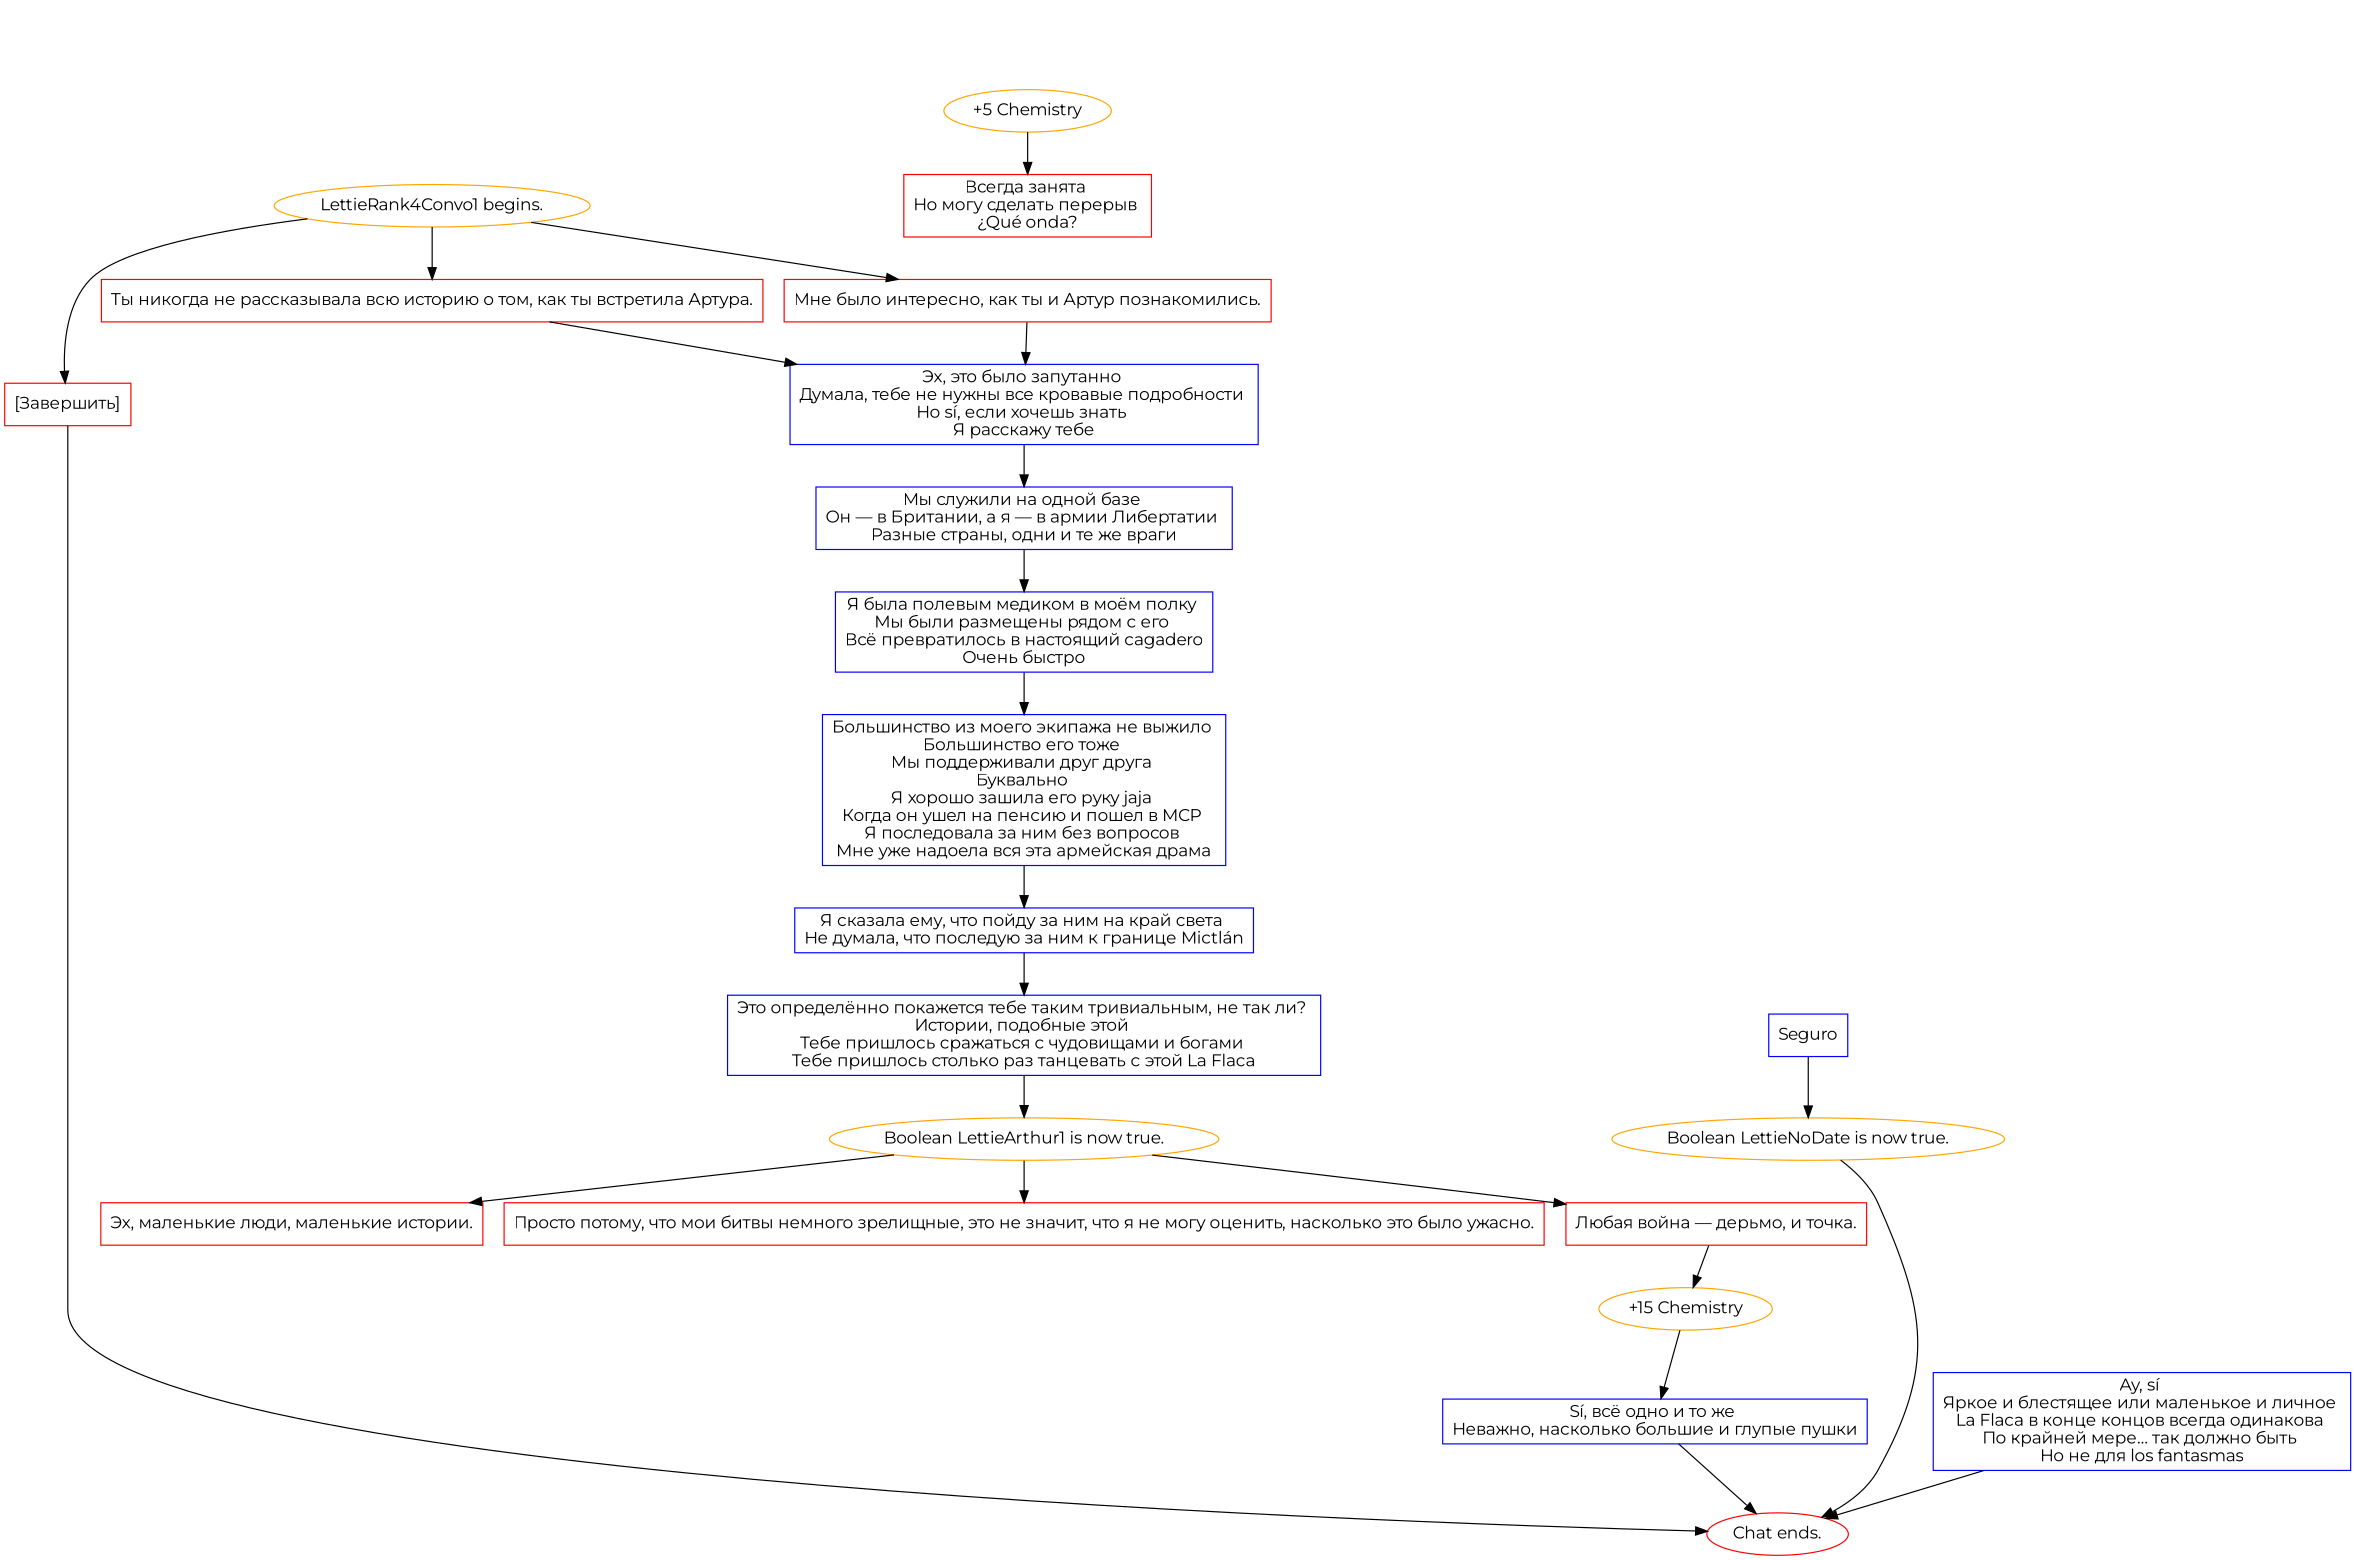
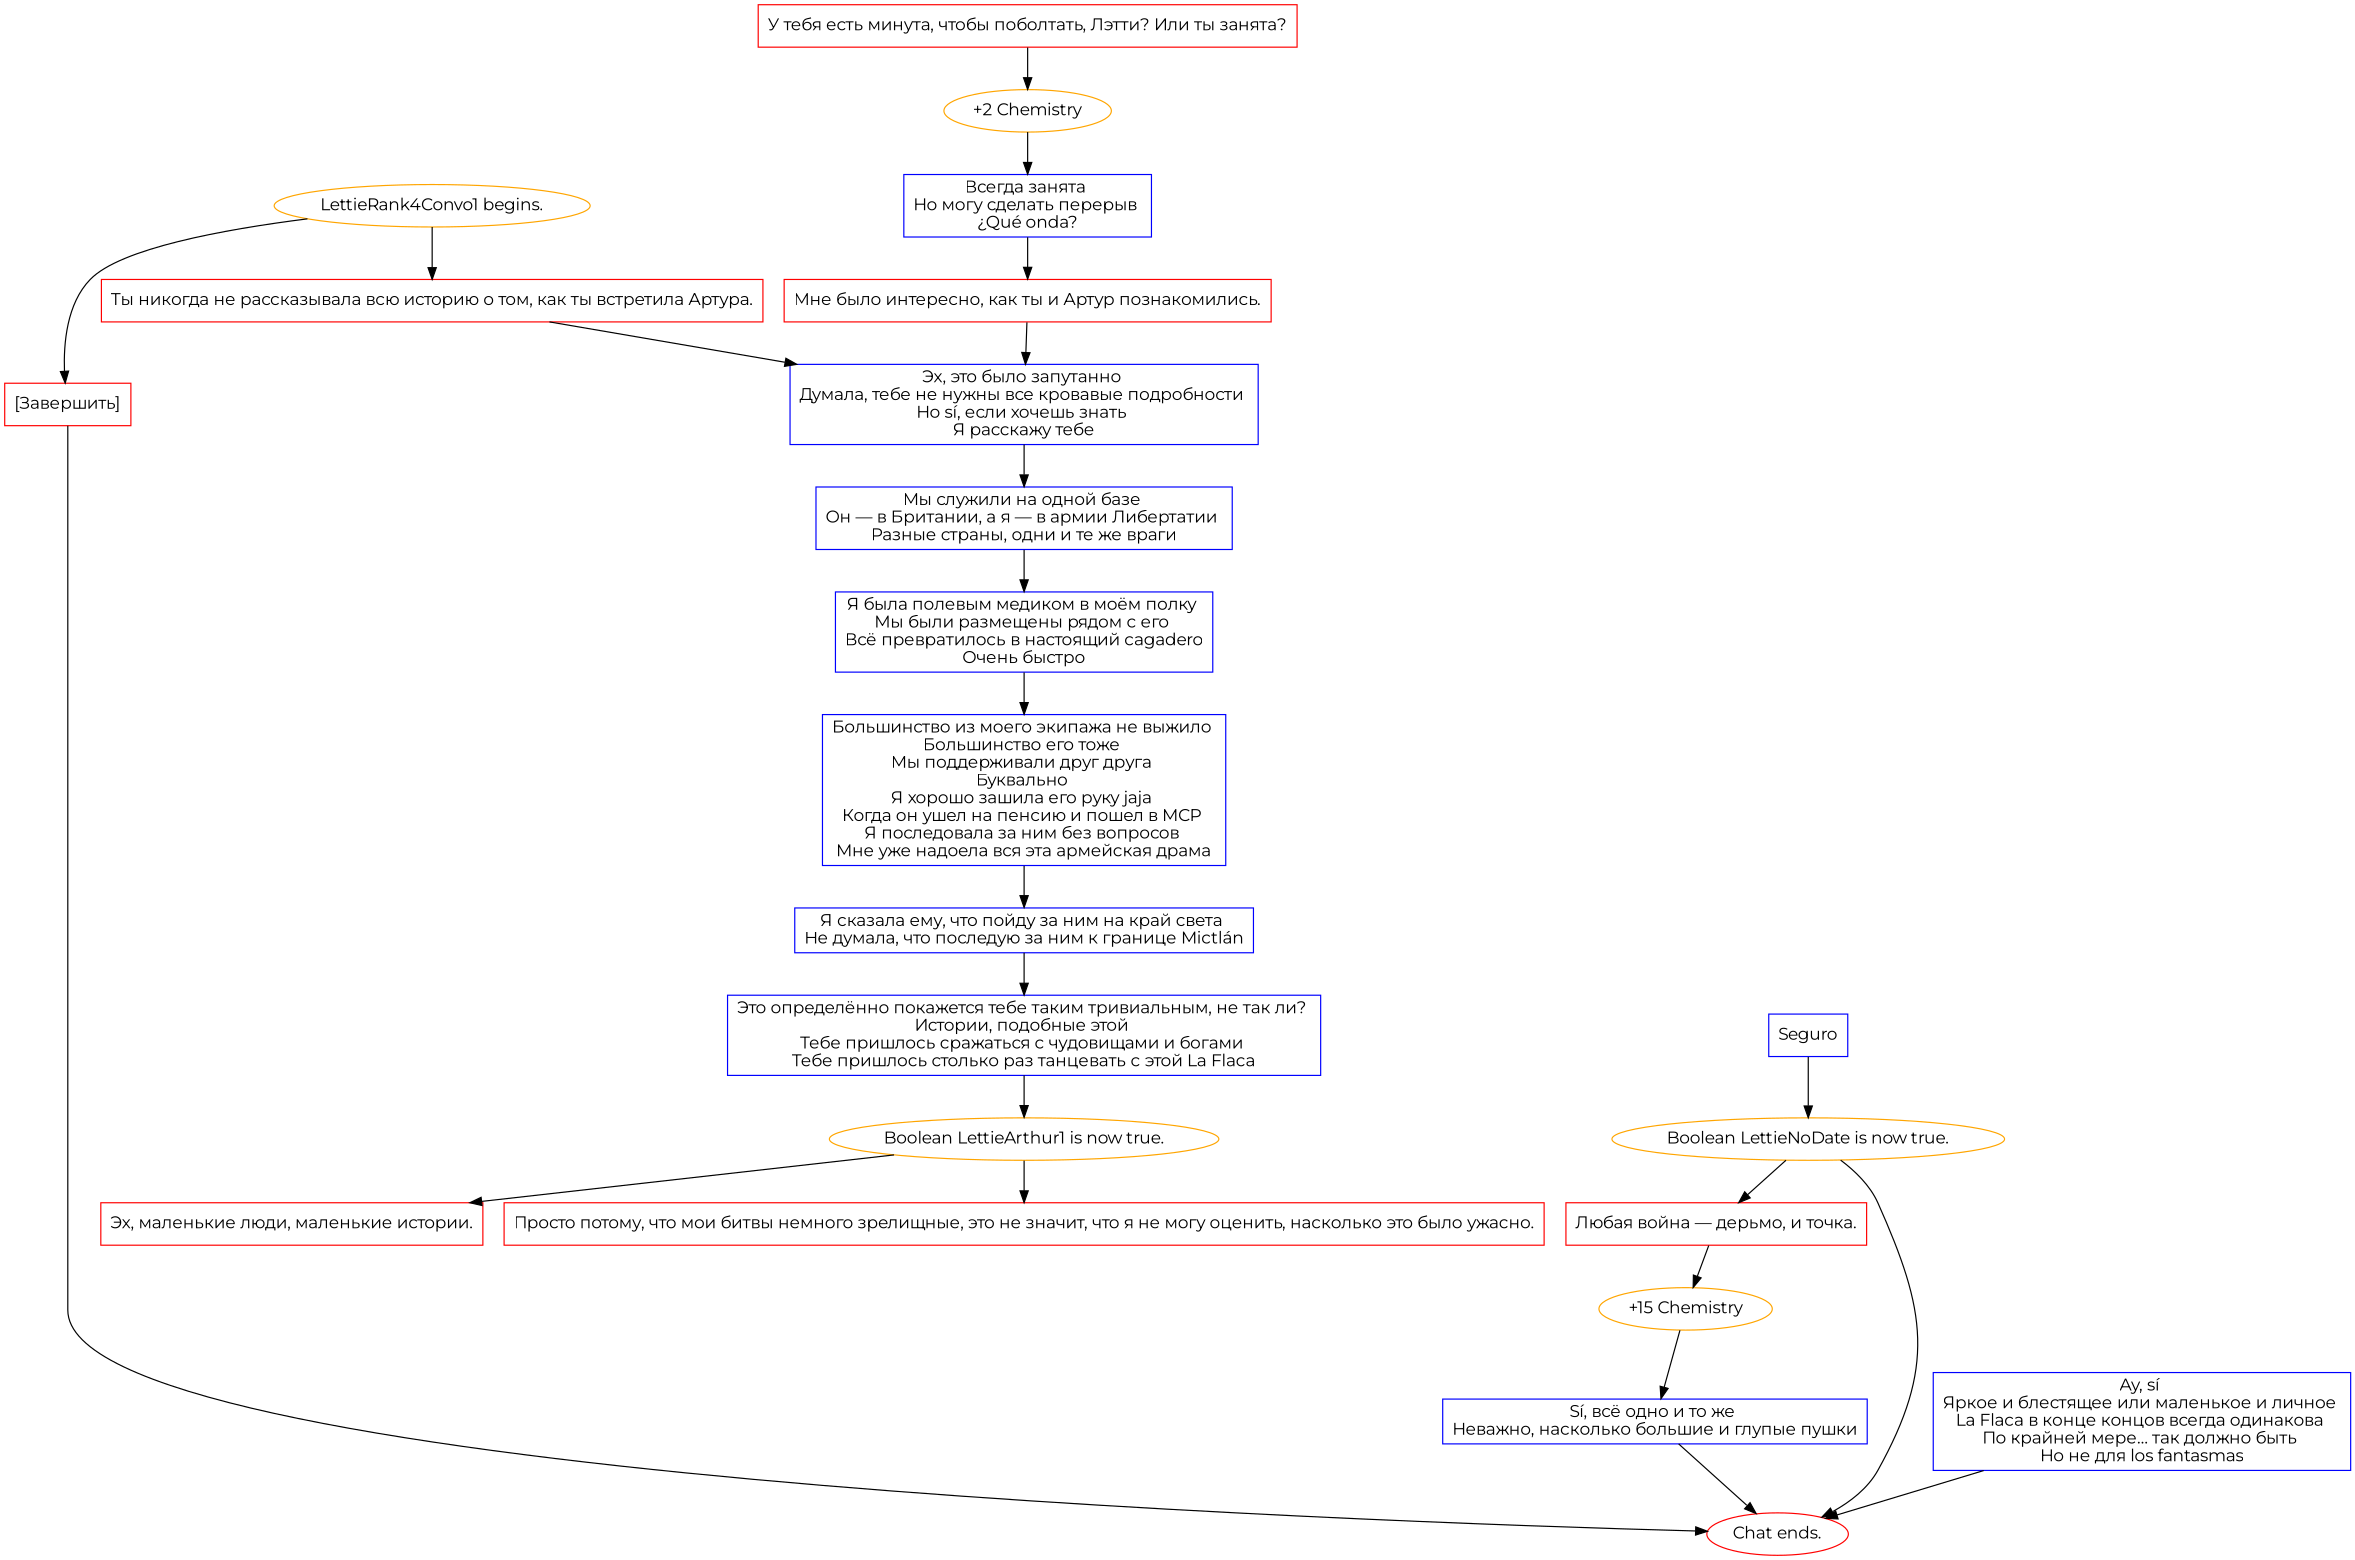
node "У тебя есть минута, чтобы поболтать, Лэтти? Или ты занята?": added
node "+5 Chemistry": label "+5 Chemistry" -> "+2 Chemistry"
node "Всегда занята Но могу сделать перерыв ¿Qué onda?": color red -> blue
edge "LettieRank4Convo1 begins." -> "Мне было интересно, как ты и Артур познакомились.": now "Всегда занята Но могу сделать перерыв ¿Qué onda?" -> "Мне было интересно, как ты и Артур познакомились."
edge "Boolean LettieArthur1 is now true." -> "Любая война — дерьмо, и точка.": now "Boolean LettieNoDate is now true." -> "Любая война — дерьмо, и точка."
